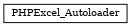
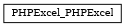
node "PHPExcel_Autoloader": label "PHPExcel_Autoloader" -> "PHPExcel_PHPExcel"
